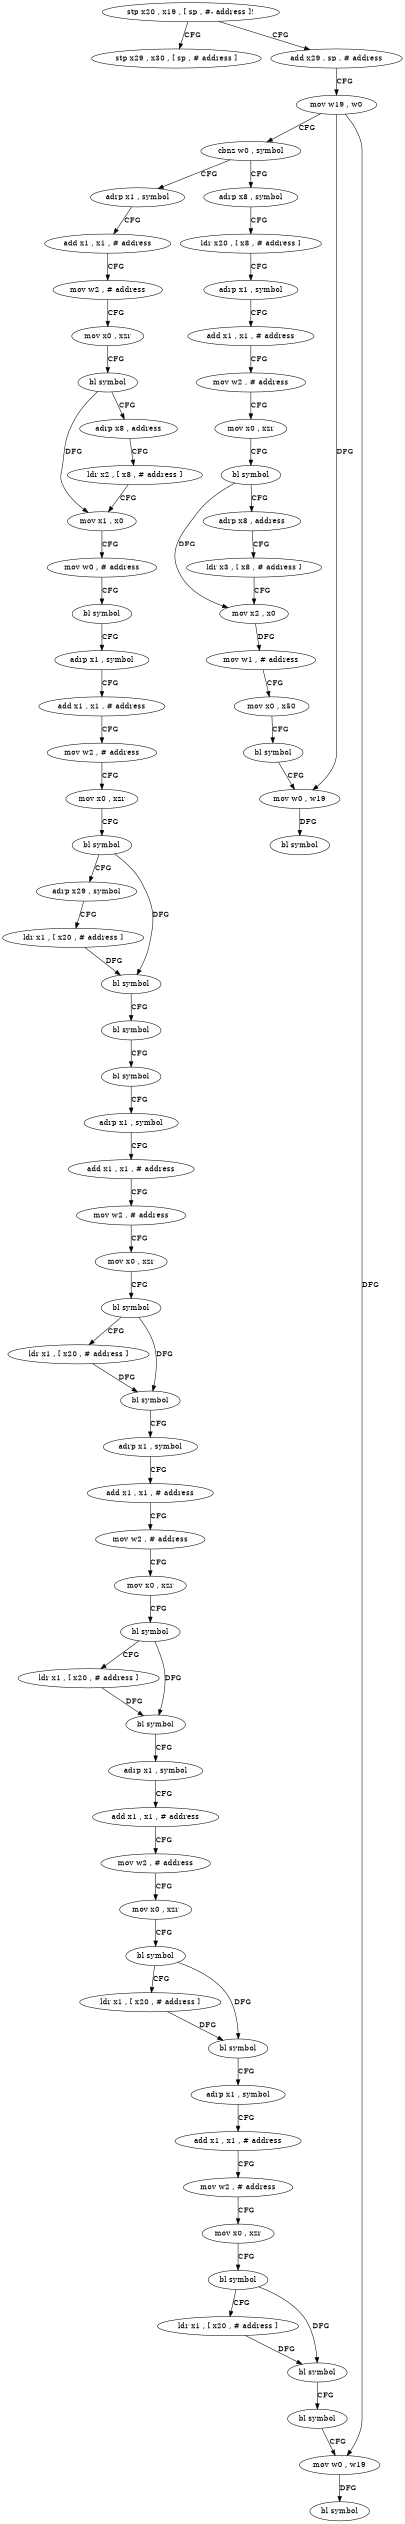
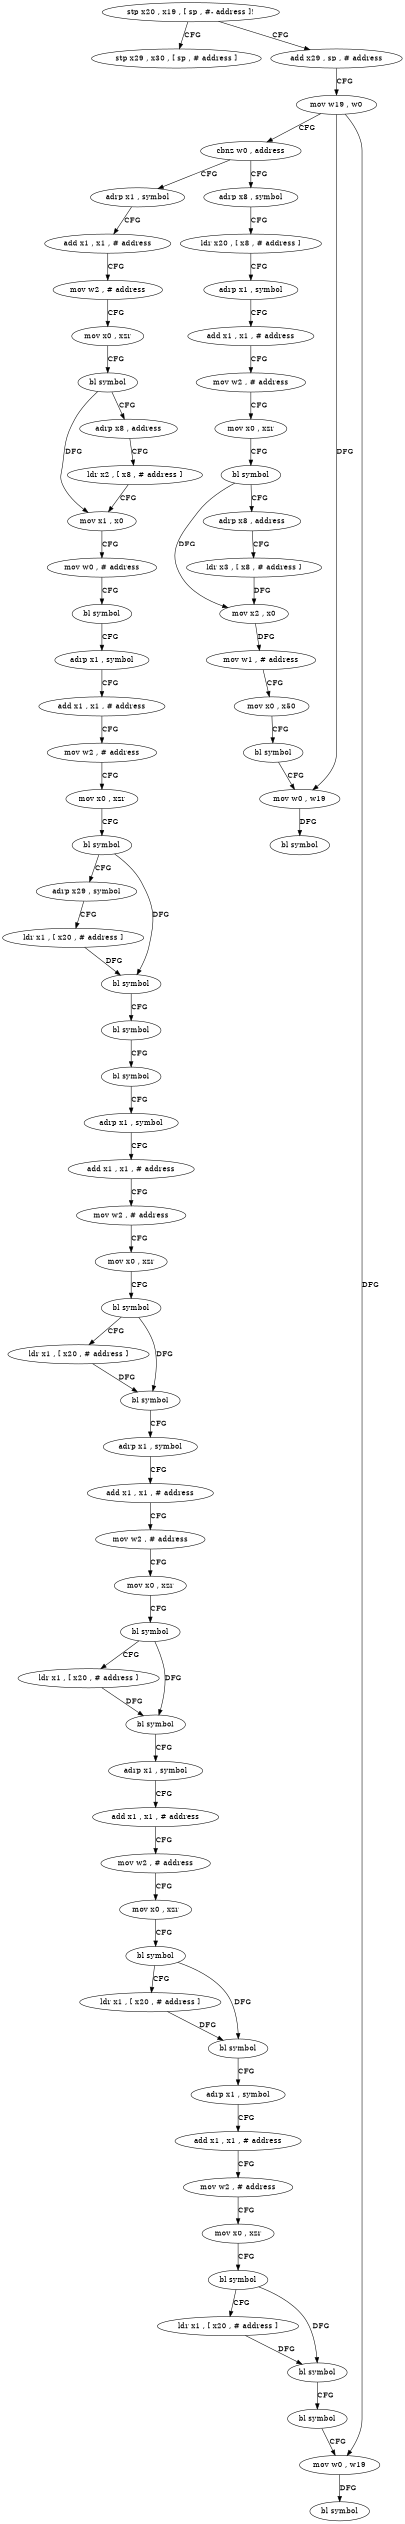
node "cbnz w0 , symbol": label "cbnz w0 , symbol" -> "cbnz w0 , address"
edge "ldr x3 , [ x8 , # address ]" -> "mov x2 , x0": label "CFG" -> "DFG"
